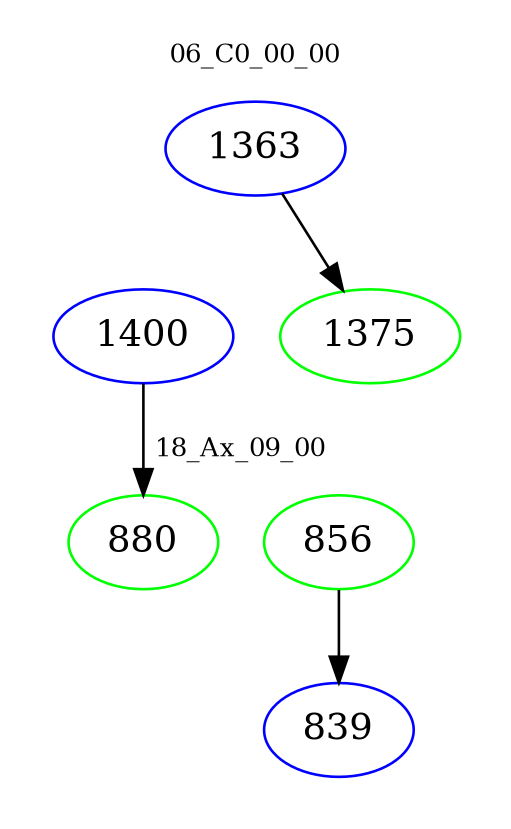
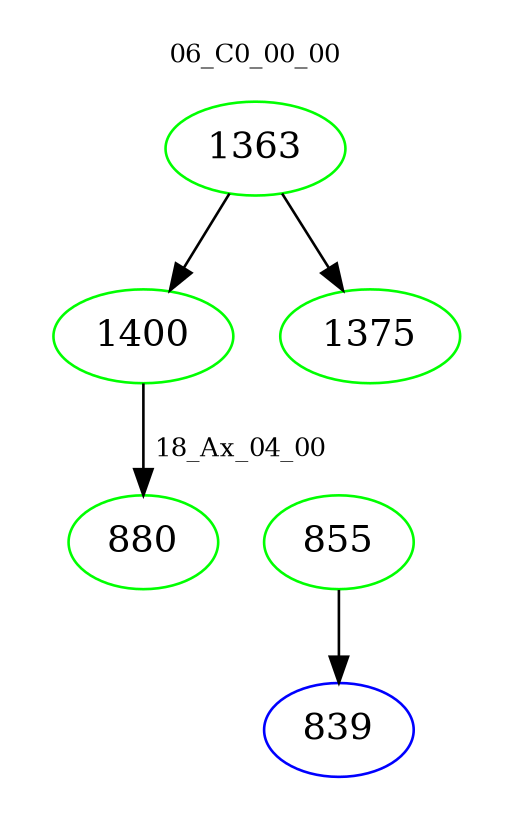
node "1363": color blue -> green
edge "1363" -> "1400": added
node "1400": color blue -> green
cluster "18_Ax_09_00": label "18_Ax_09_00" -> "18_Ax_04_00"
node "856": label "856" -> "855"
